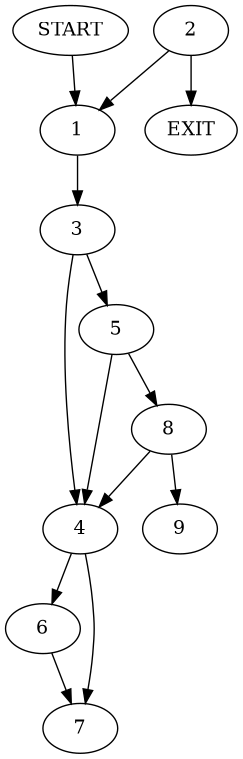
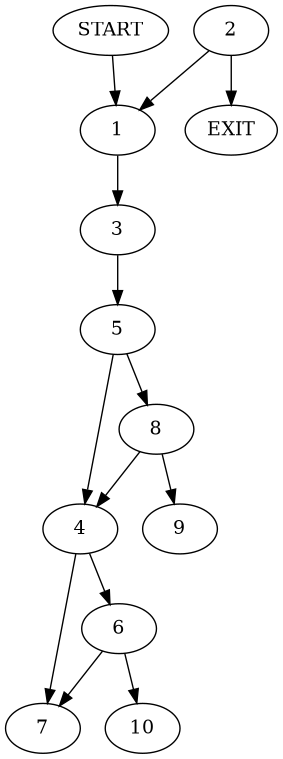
edge "3" -> "4": removed
node "10": added
